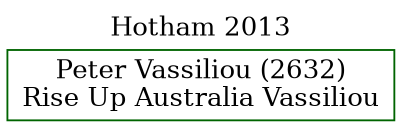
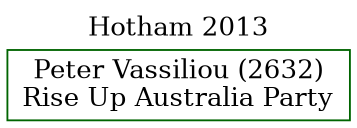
node "Peter Vassiliou (2632) Rise Up Australia Vassiliou": label "Peter Vassiliou (2632) Rise Up Australia Vassiliou" -> "Peter Vassiliou (2632) Rise Up Australia Party"
